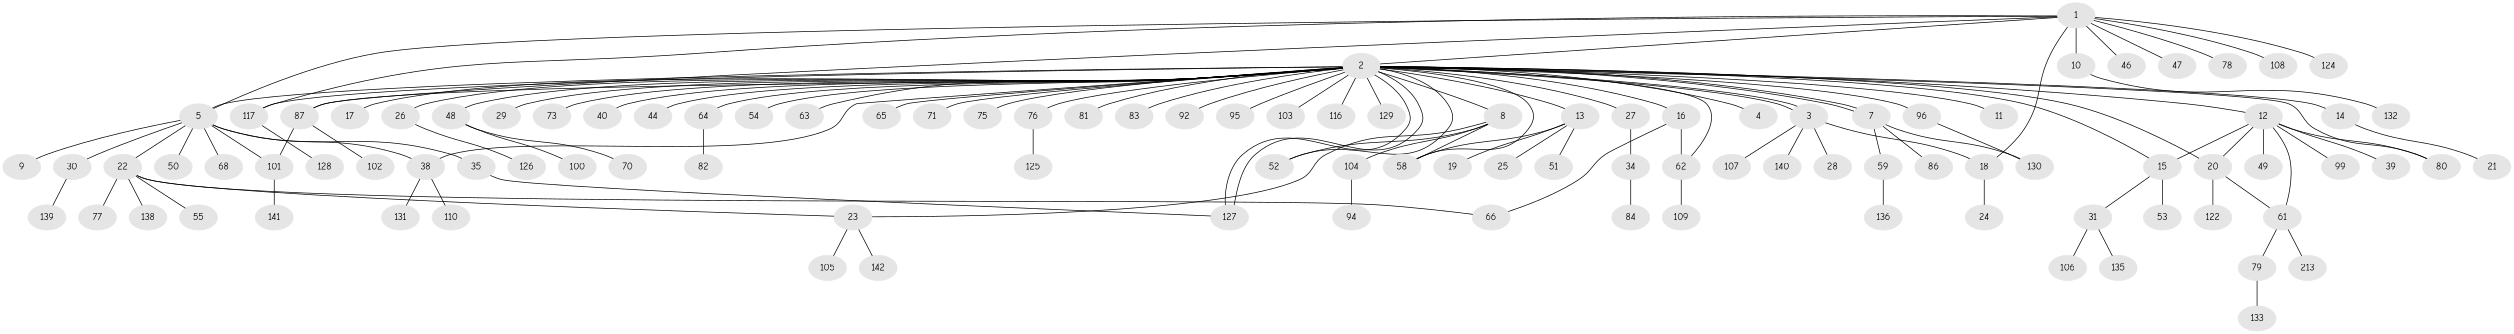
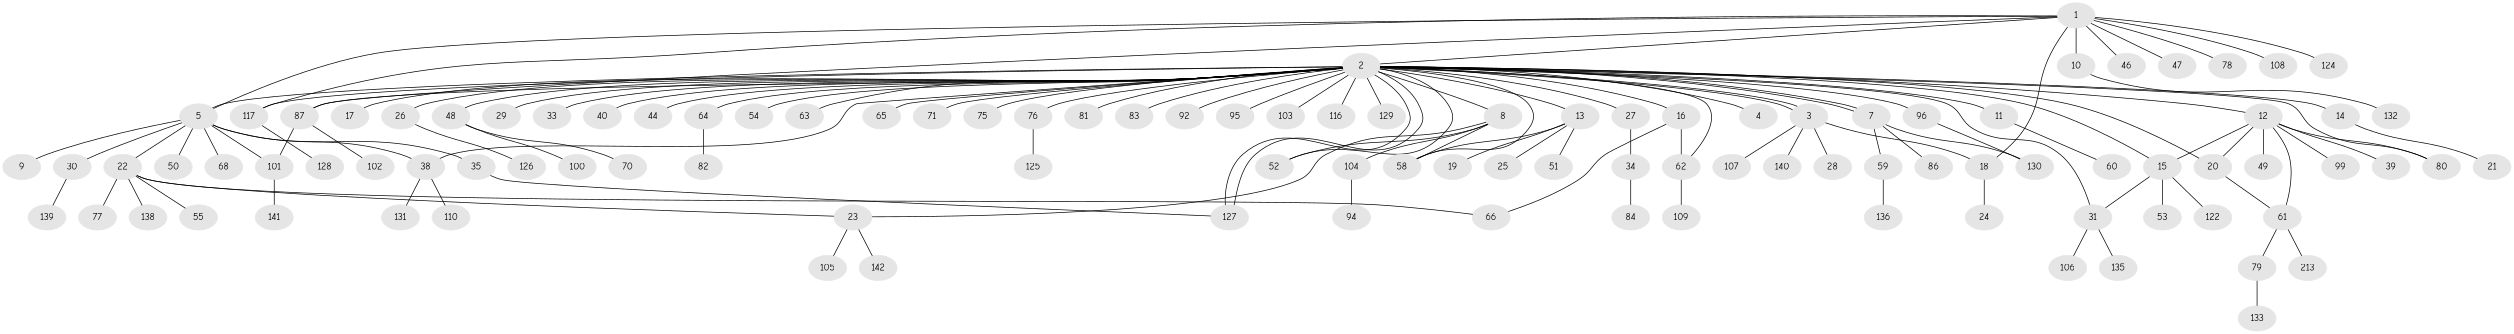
edge "2" -- "31": added
node "73": label "73" -> "33"
node "60": added
edge "20" -- "122": now "15" -- "122"
